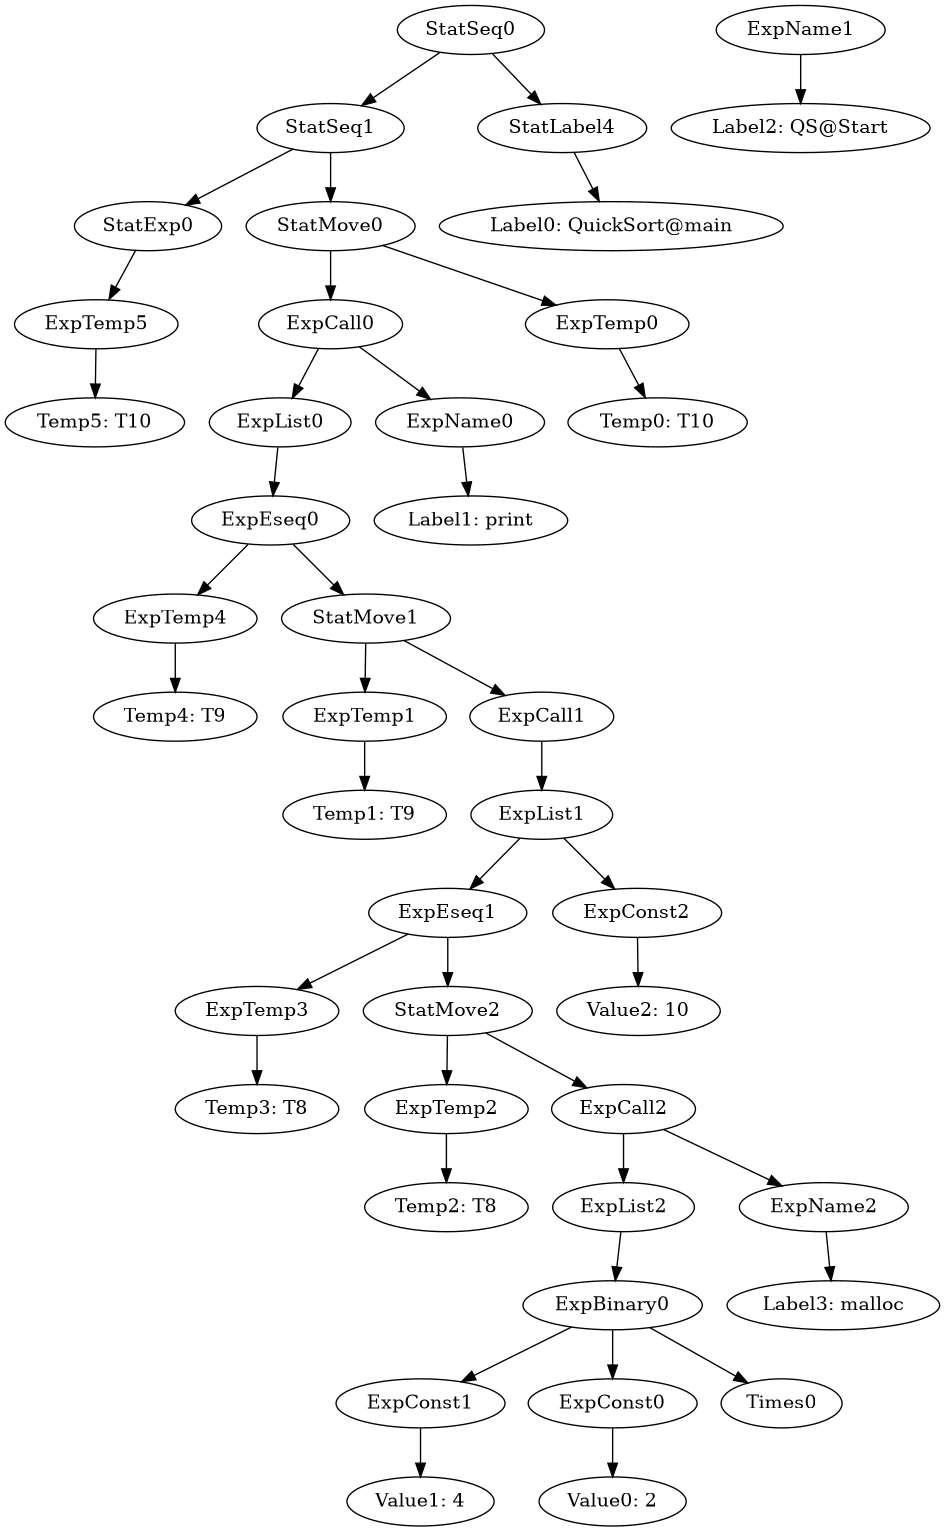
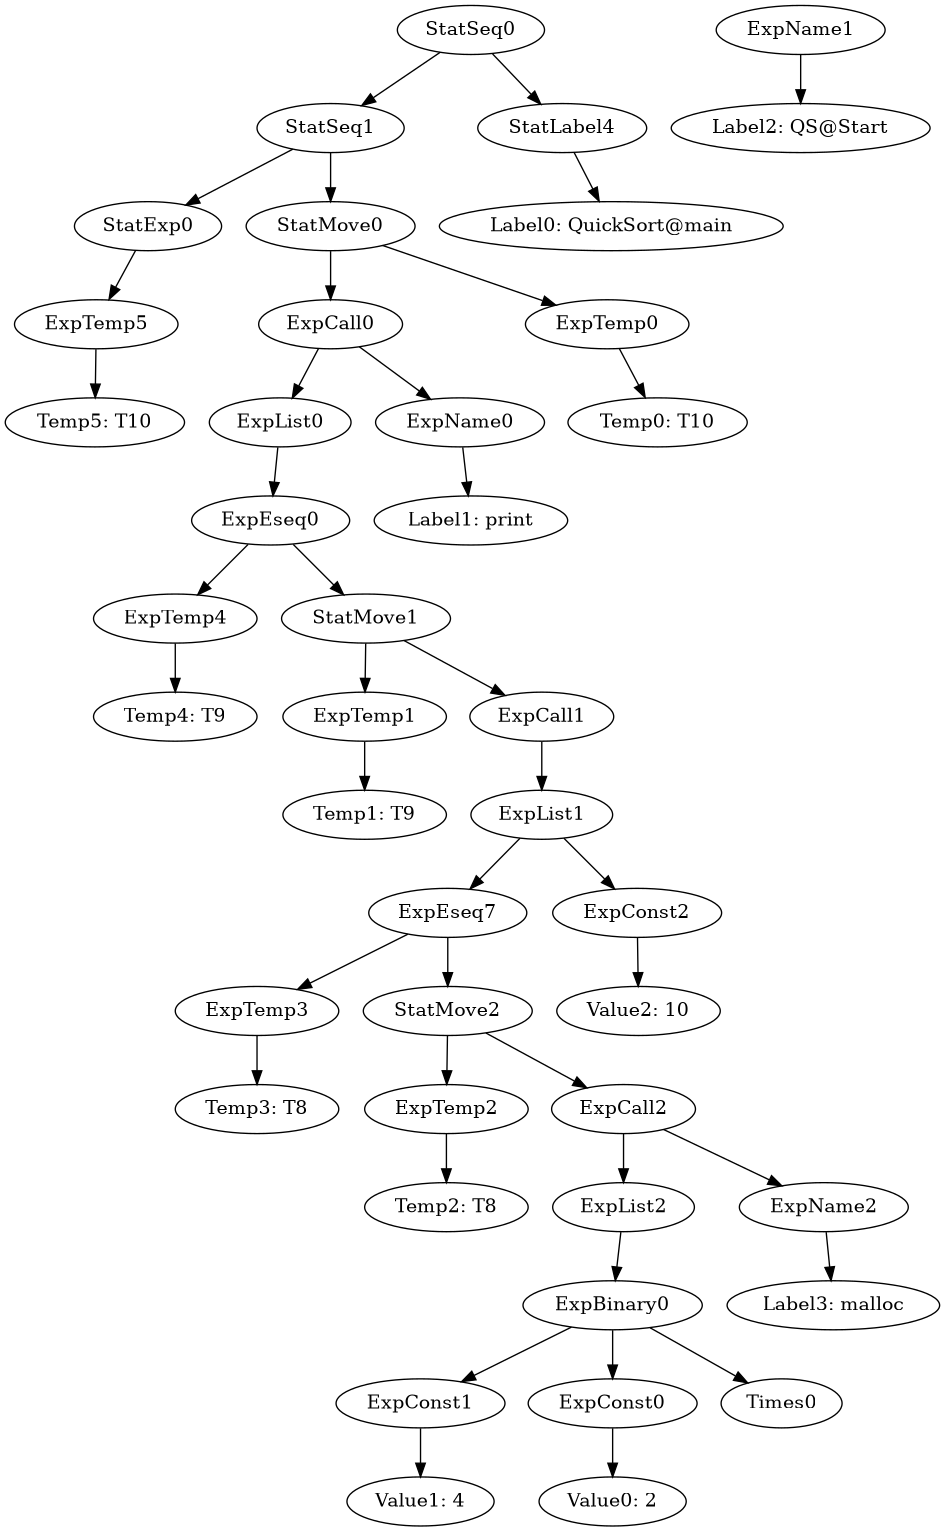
node "ExpEseq1": label "ExpEseq1" -> "ExpEseq7"
